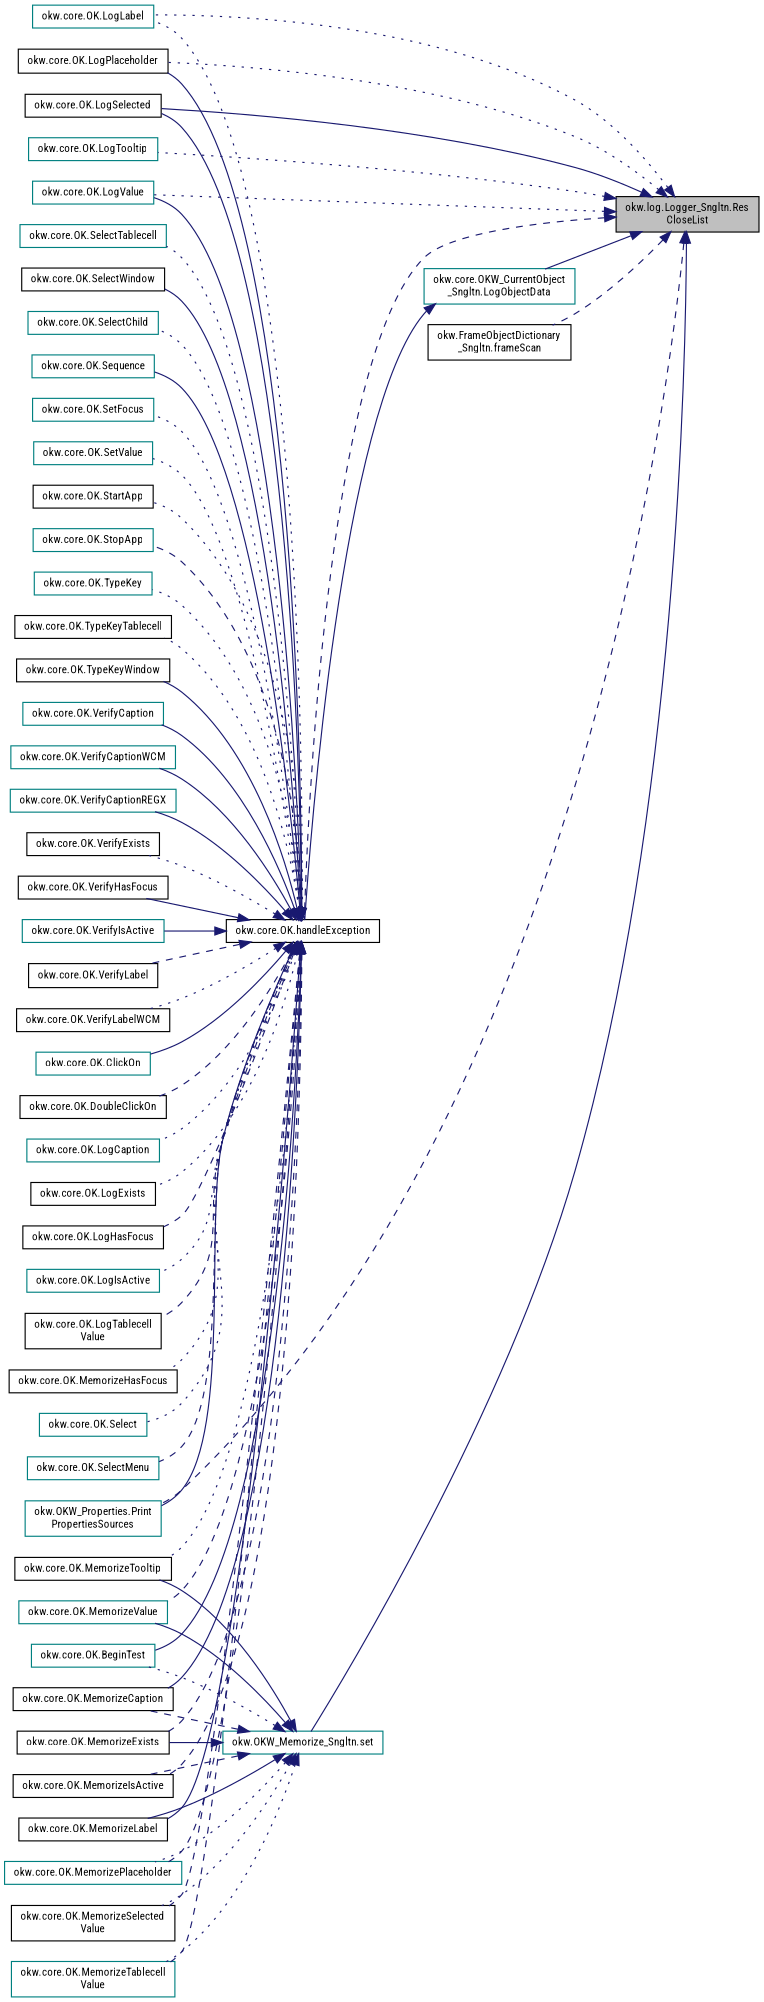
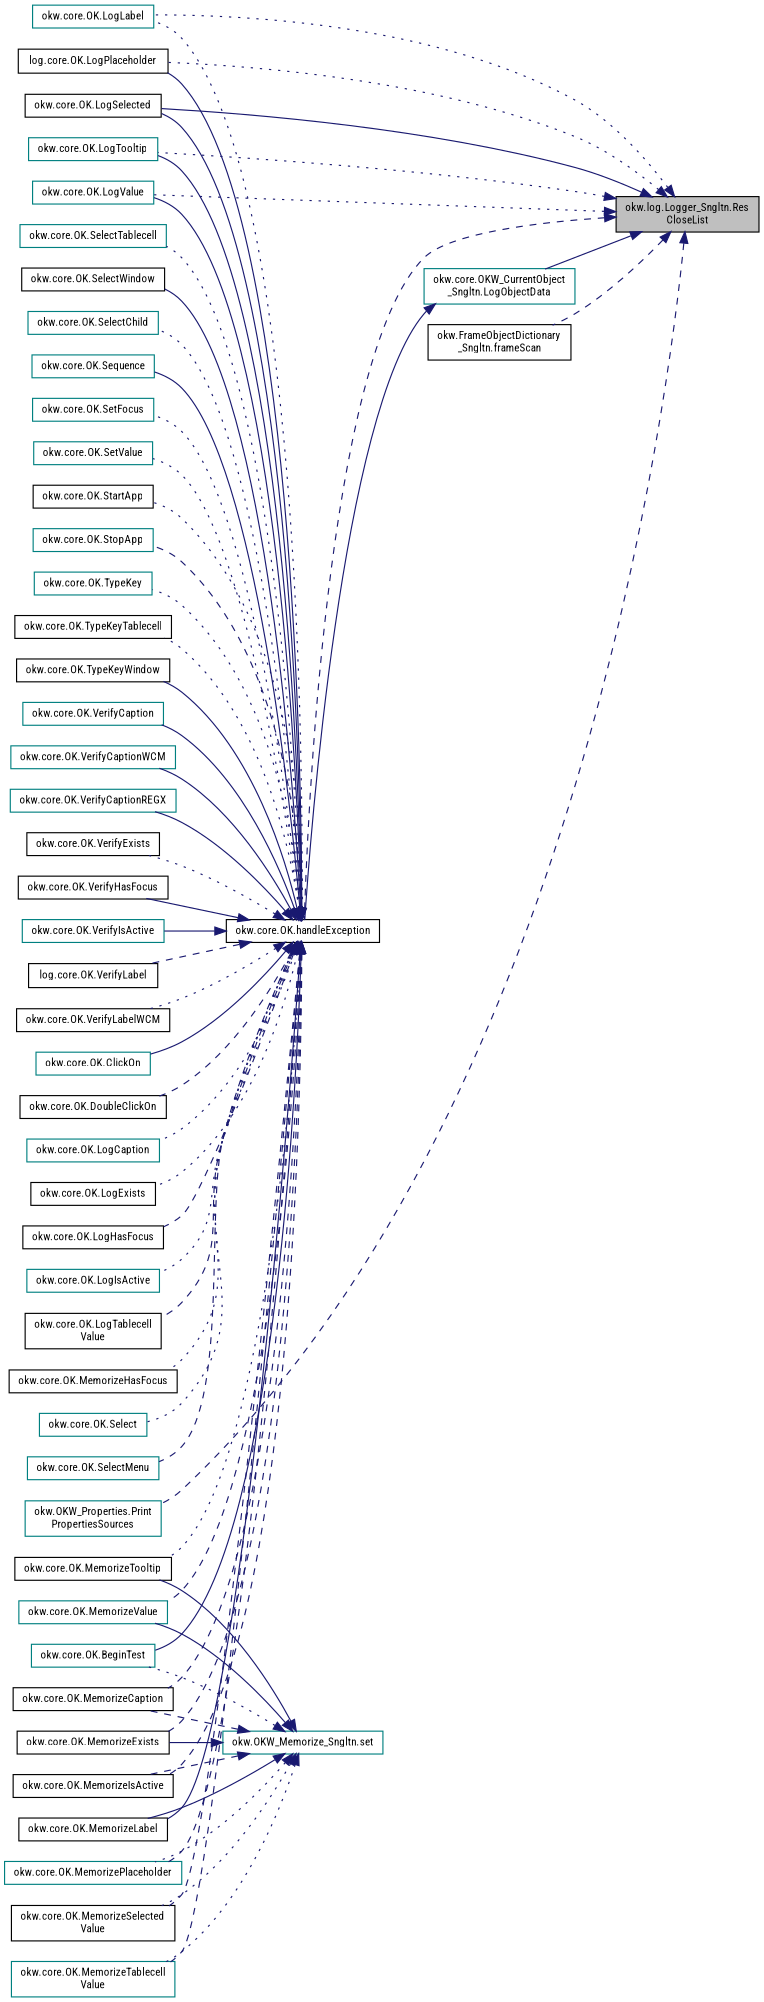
node "okw.core.OK.LogPlaceholder": label "okw.core.OK.LogPlaceholder" -> "log.core.OK.LogPlaceholder"
node "okw.core.OK.VerifyLabel": label "okw.core.OK.VerifyLabel" -> "log.core.OK.VerifyLabel"
edge "okw.OKW_Memorize_Sngltn.set" -> "okw.log.Logger_Sngltn.Res CloseList": removed
edge "okw.OKW_Properties.Print PropertiesSources" -> "okw.core.OK.handleException": now "okw.core.OK.LogTooltip" -> "okw.core.OK.handleException"
edge "okw.core.OK.MemorizeCaption" -> "okw.core.OK.handleException": style solid -> dashed
